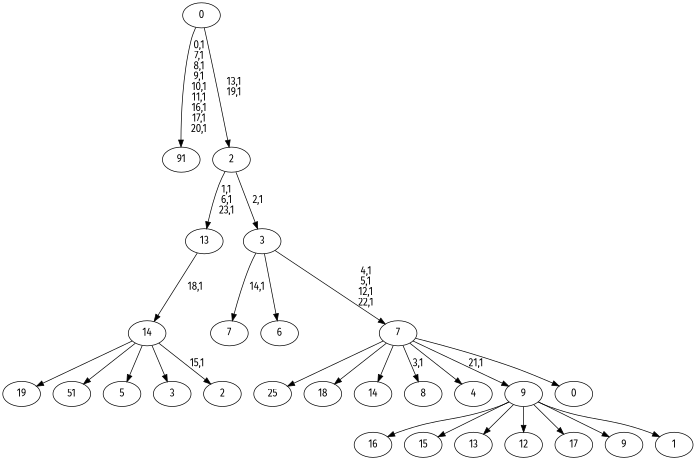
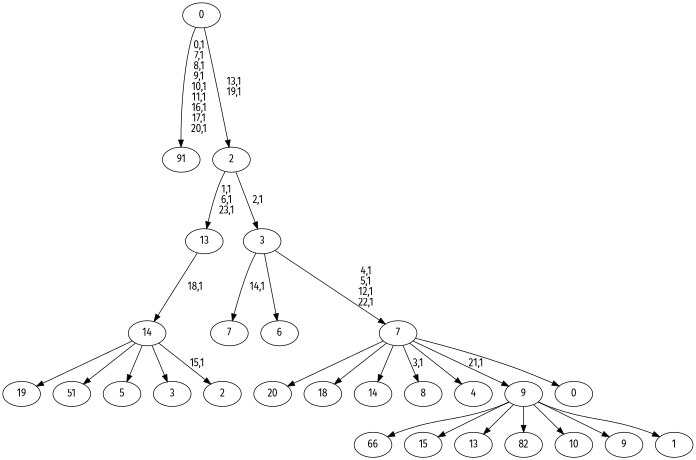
node "25": label "25" -> "20"
node "16": label "16" -> "66"
node "12": label "12" -> "82"
node "17": label "17" -> "10"
